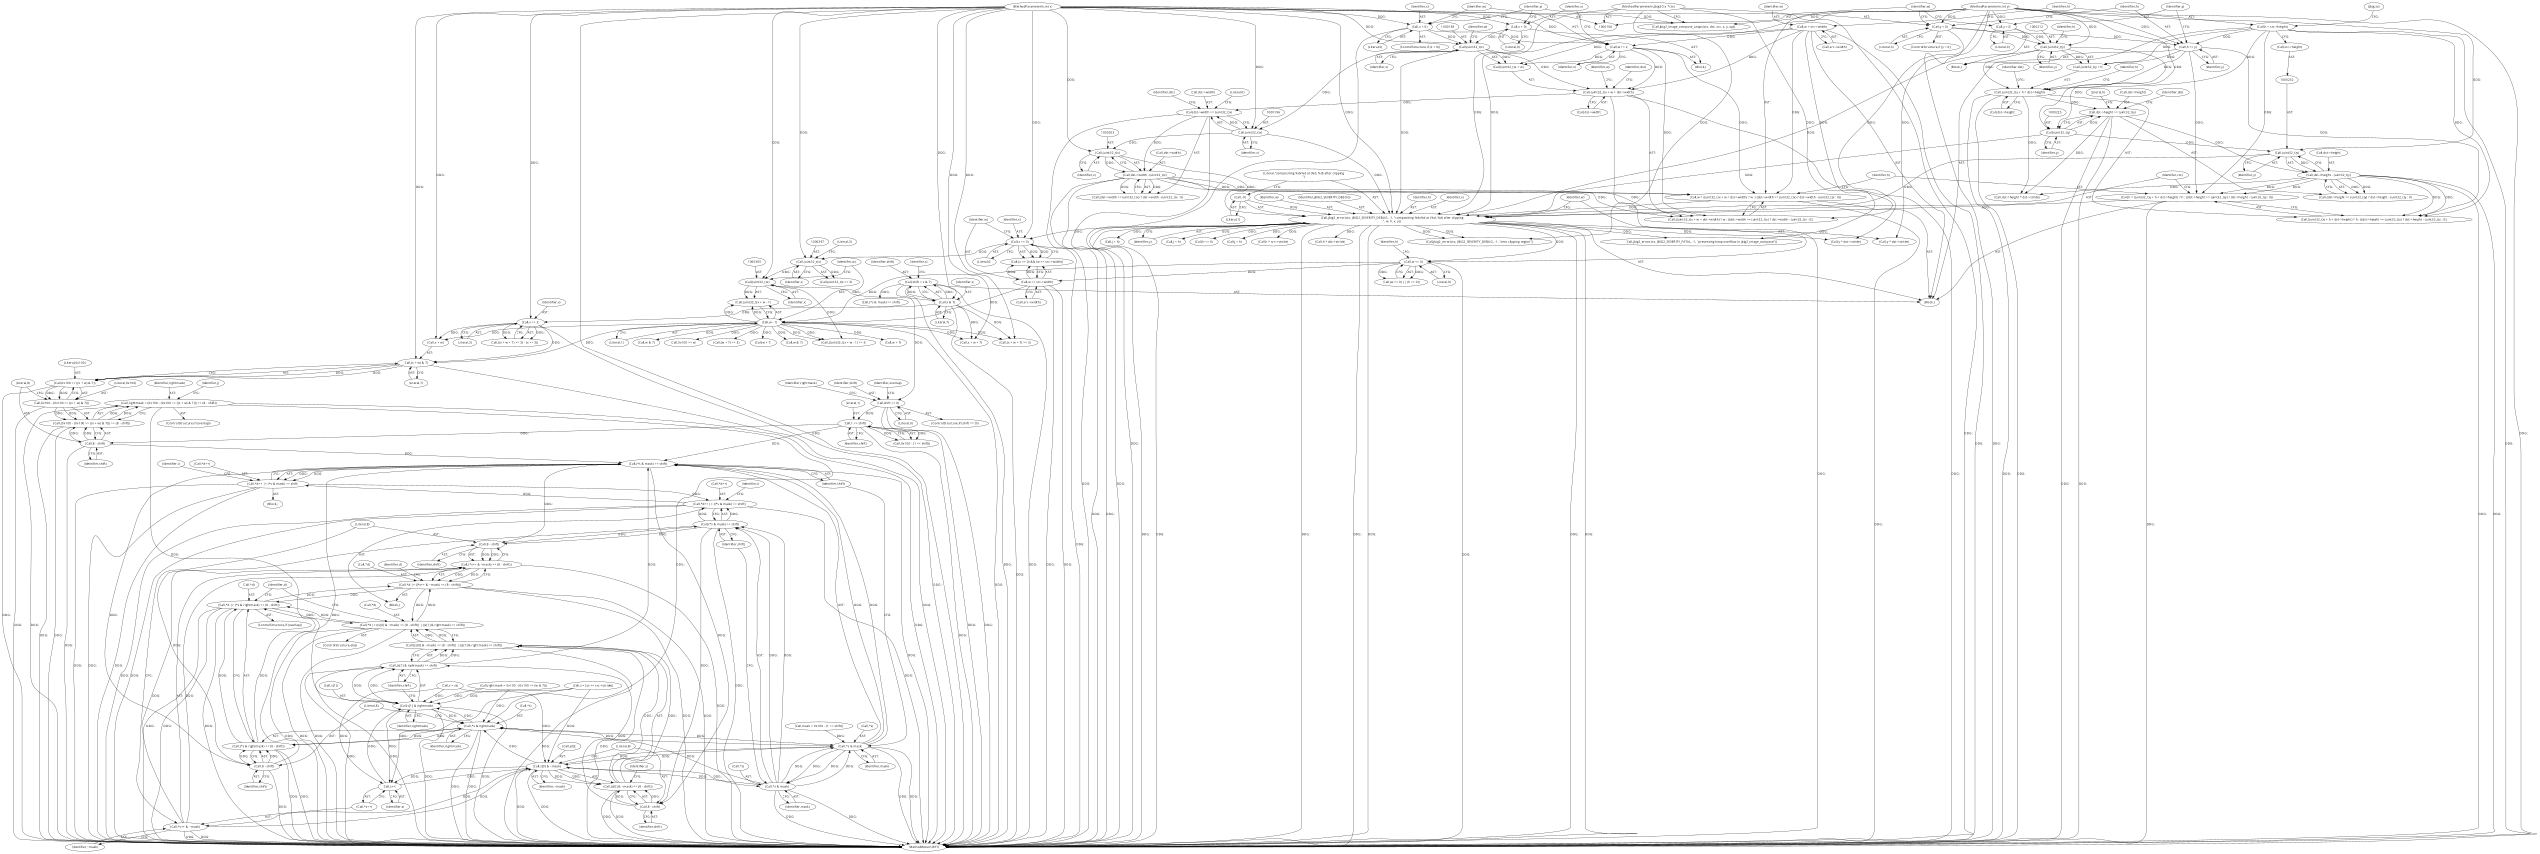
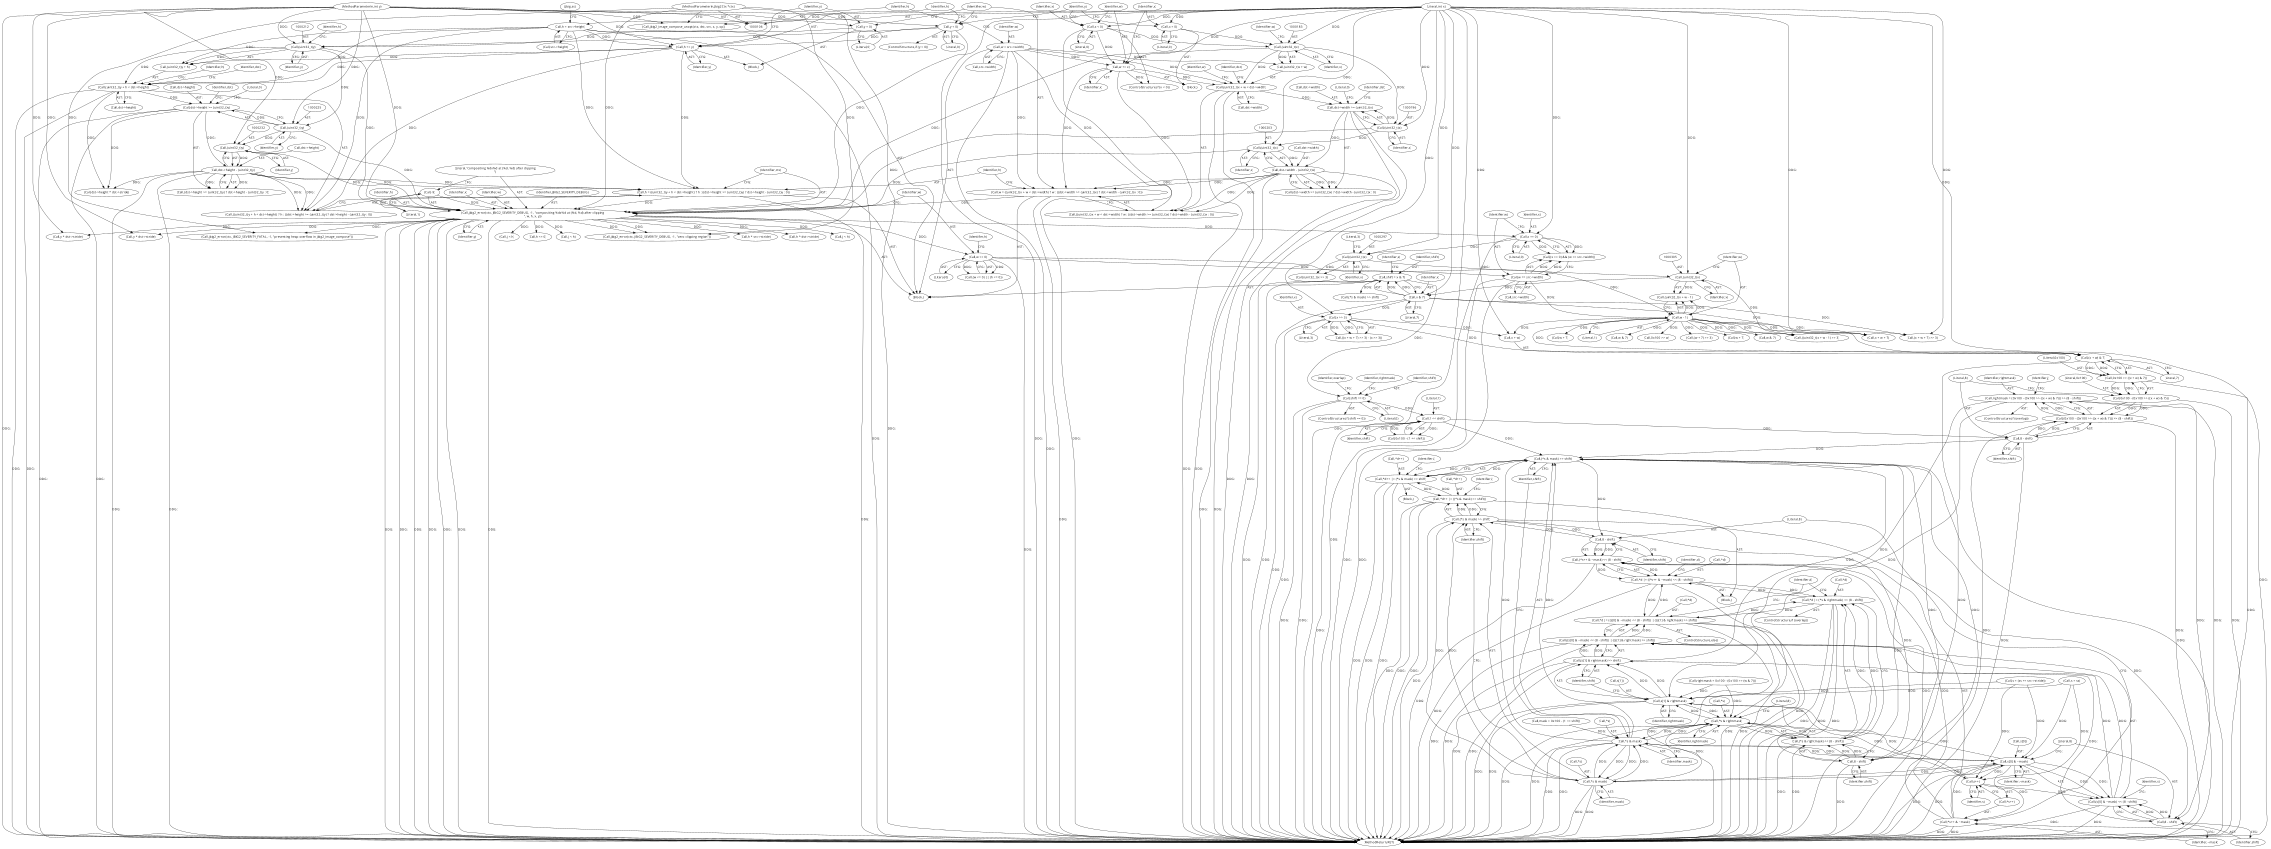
node "(MethodParameterIn,int x)": label "(MethodParameterIn,int x)" -> "(Literal,int x)"
edge "(Call,w += x)" -> "(Call,(uint32_t)x + w)": now "(Call,w += x)" -> "(ControlStructure,if (x < 0))"
edge "(Call,src->height)" -> "1000232": now "(Call,src->height)" -> "(Call,h = src->height)"
edge "(Call,s++)" -> "(Call,s[0] & ~mask)": now "(Call,s++)" -> "(Call,(s[0] & ~mask) << (8 - shift))"
